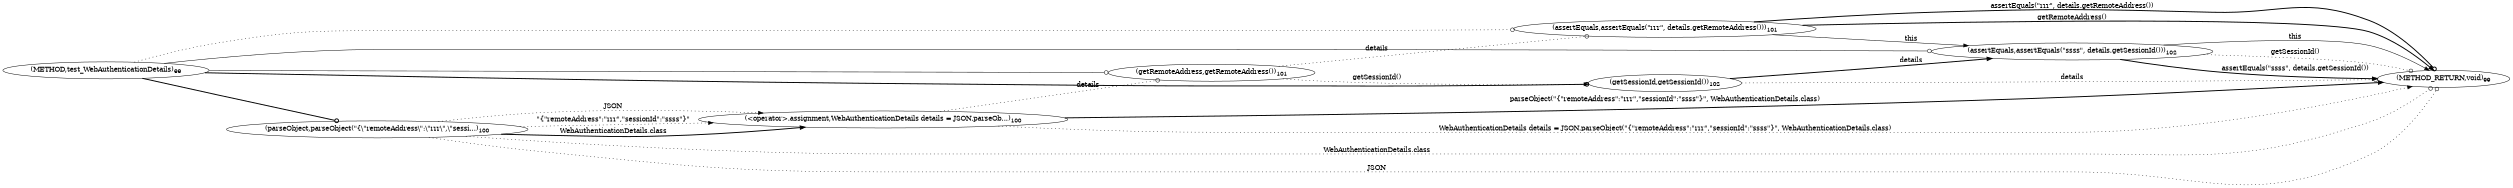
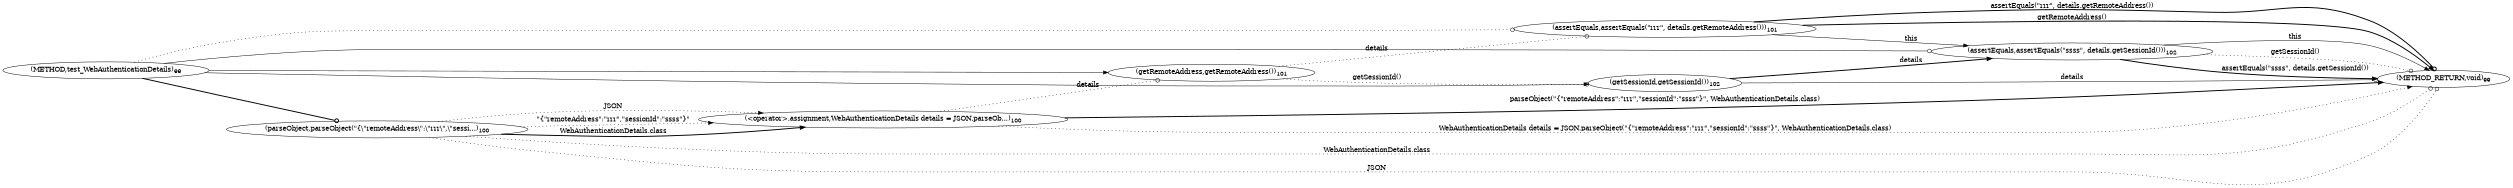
edge "(METHOD,test_WebAuthenticationDetails)" -> "(getRemoteAddress,getRemoteAddress())": arrowhead odot -> normal
edge "(getSessionId,getSessionId())" -> "(METHOD_RETURN,void)": style dotted -> solid
edge "(METHOD,test_WebAuthenticationDetails)" -> "(getSessionId,getSessionId())": style bold -> solid
